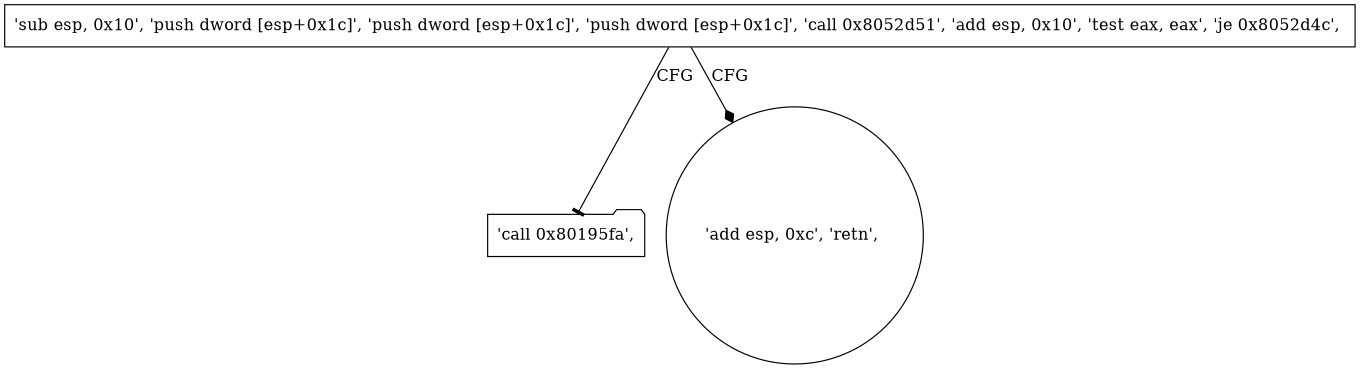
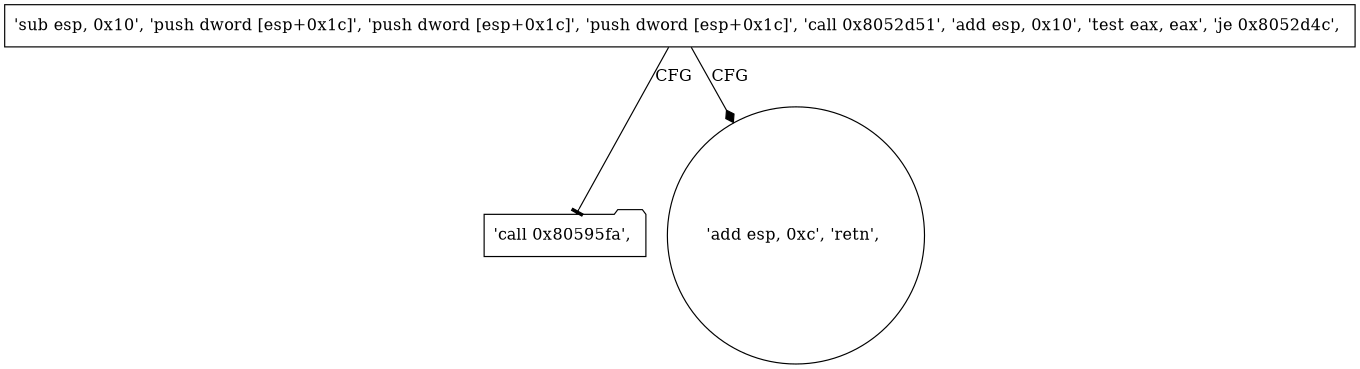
node "'call 0x80195fa',": label "'call 0x80195fa'," -> "'call 0x80595fa',"
